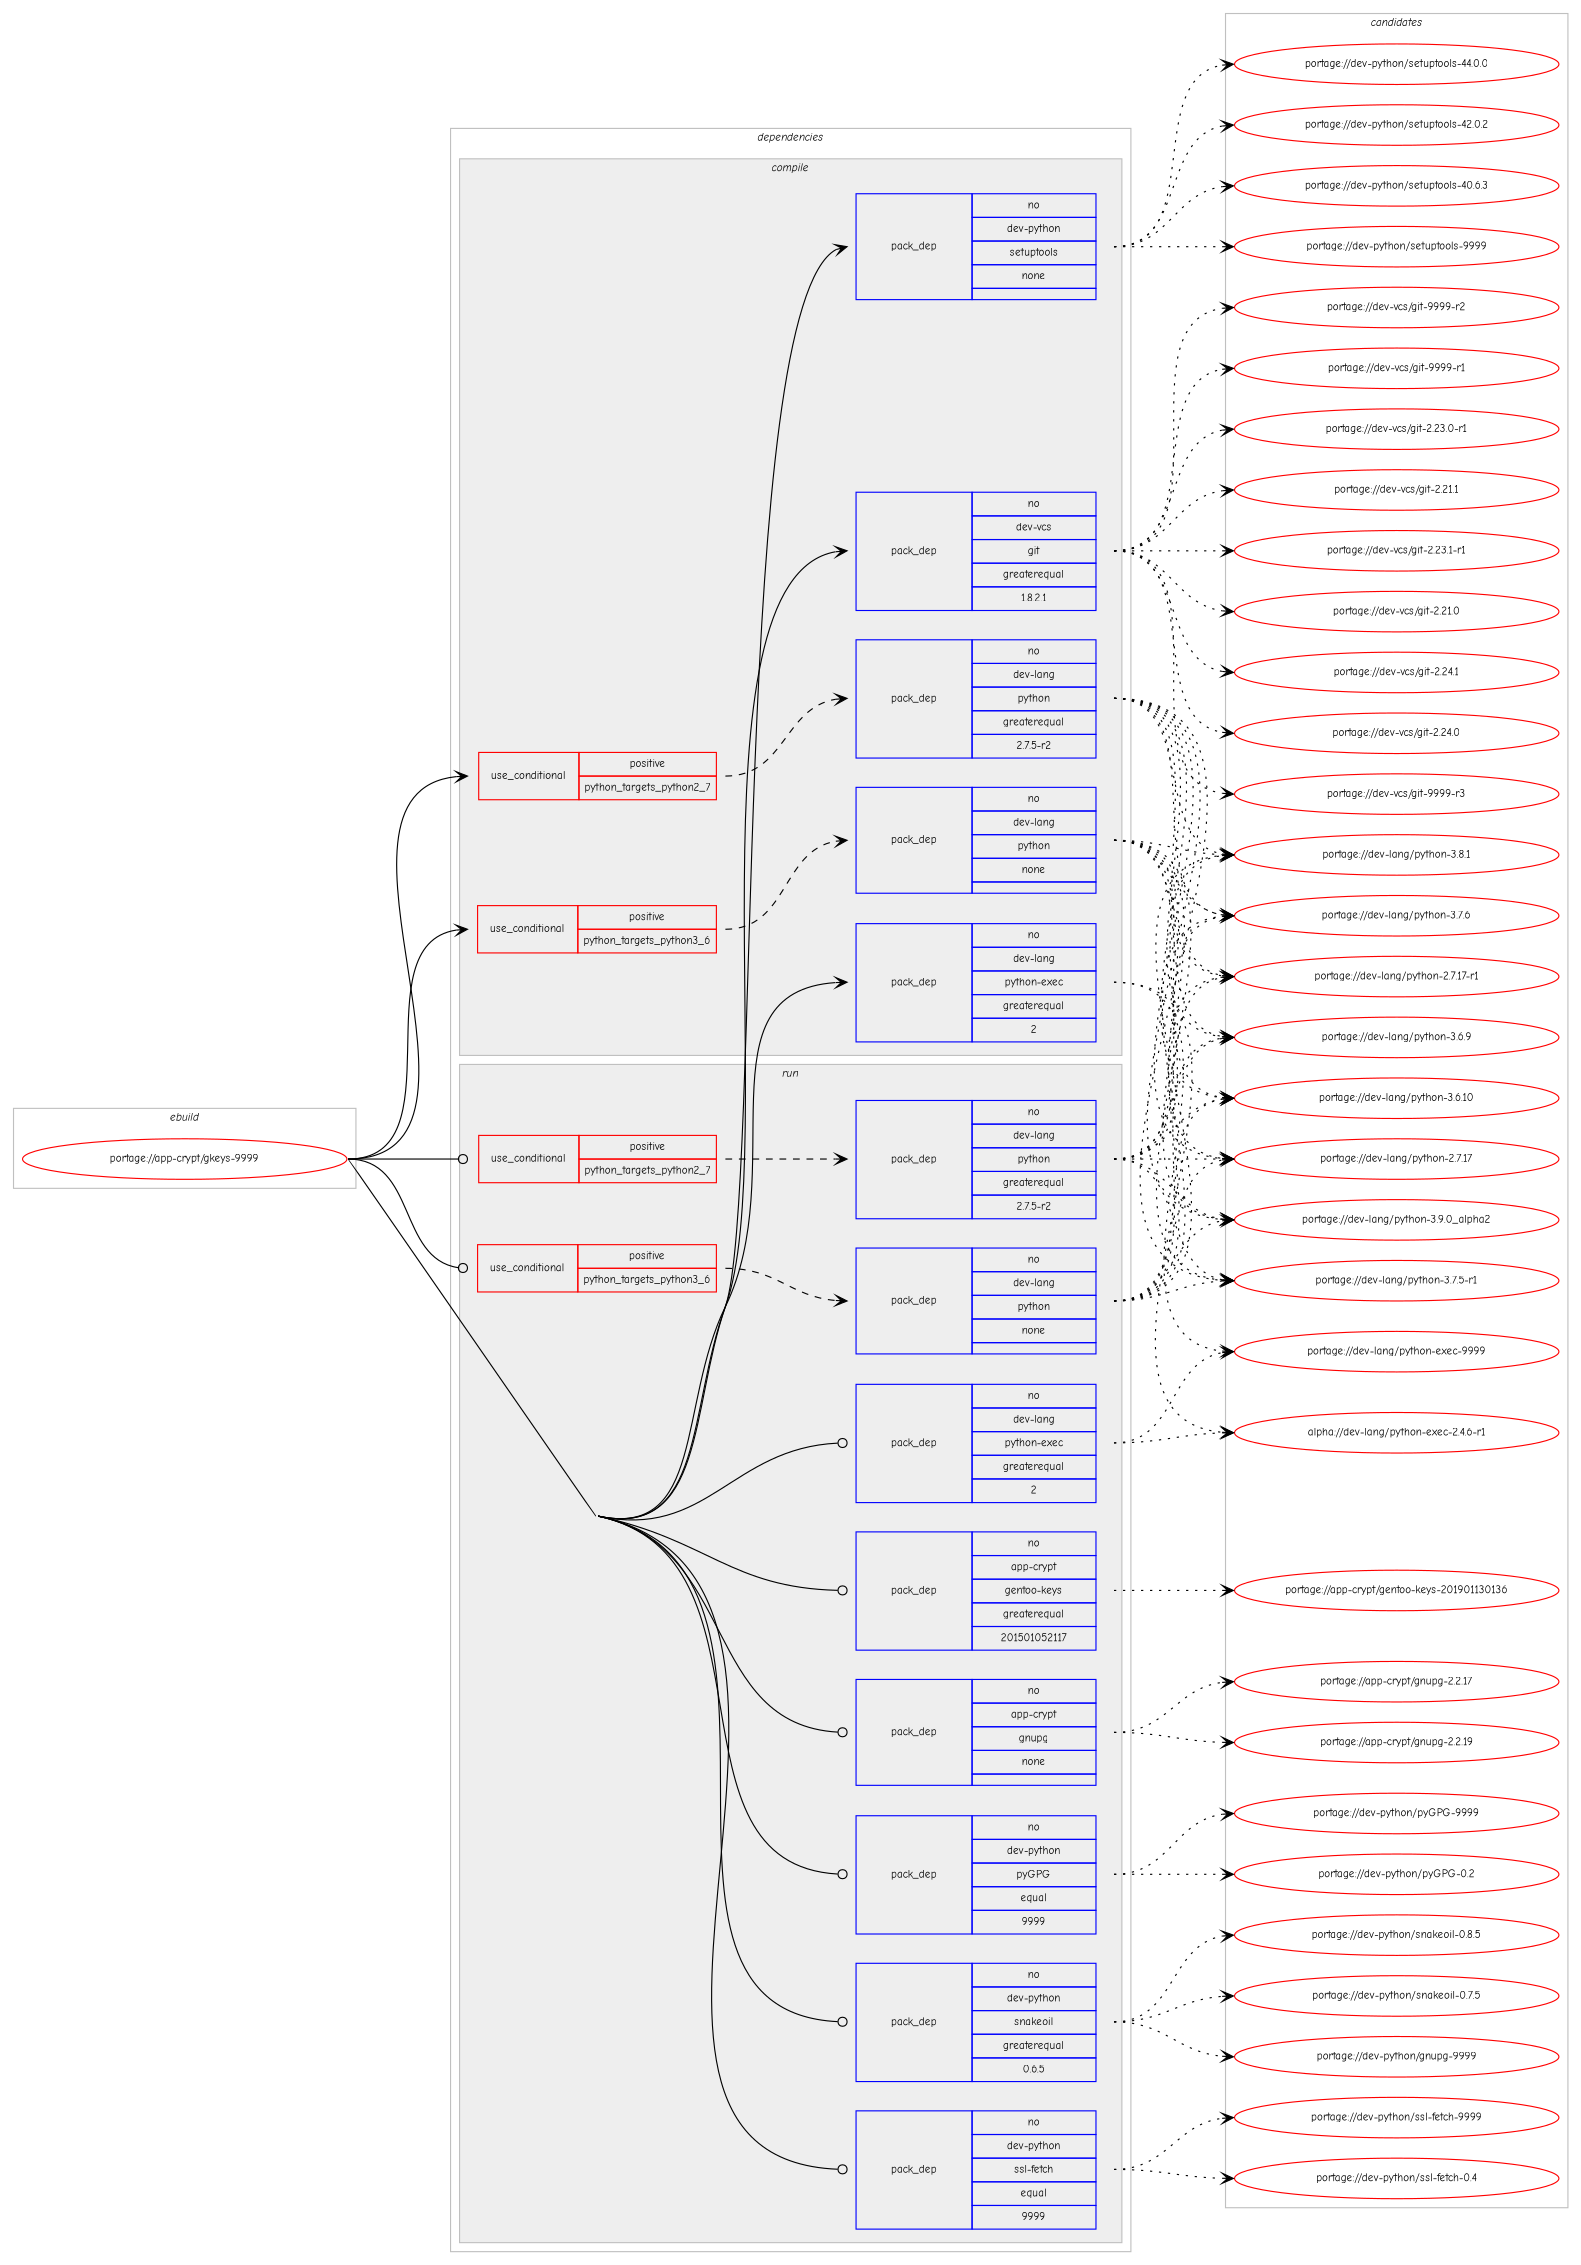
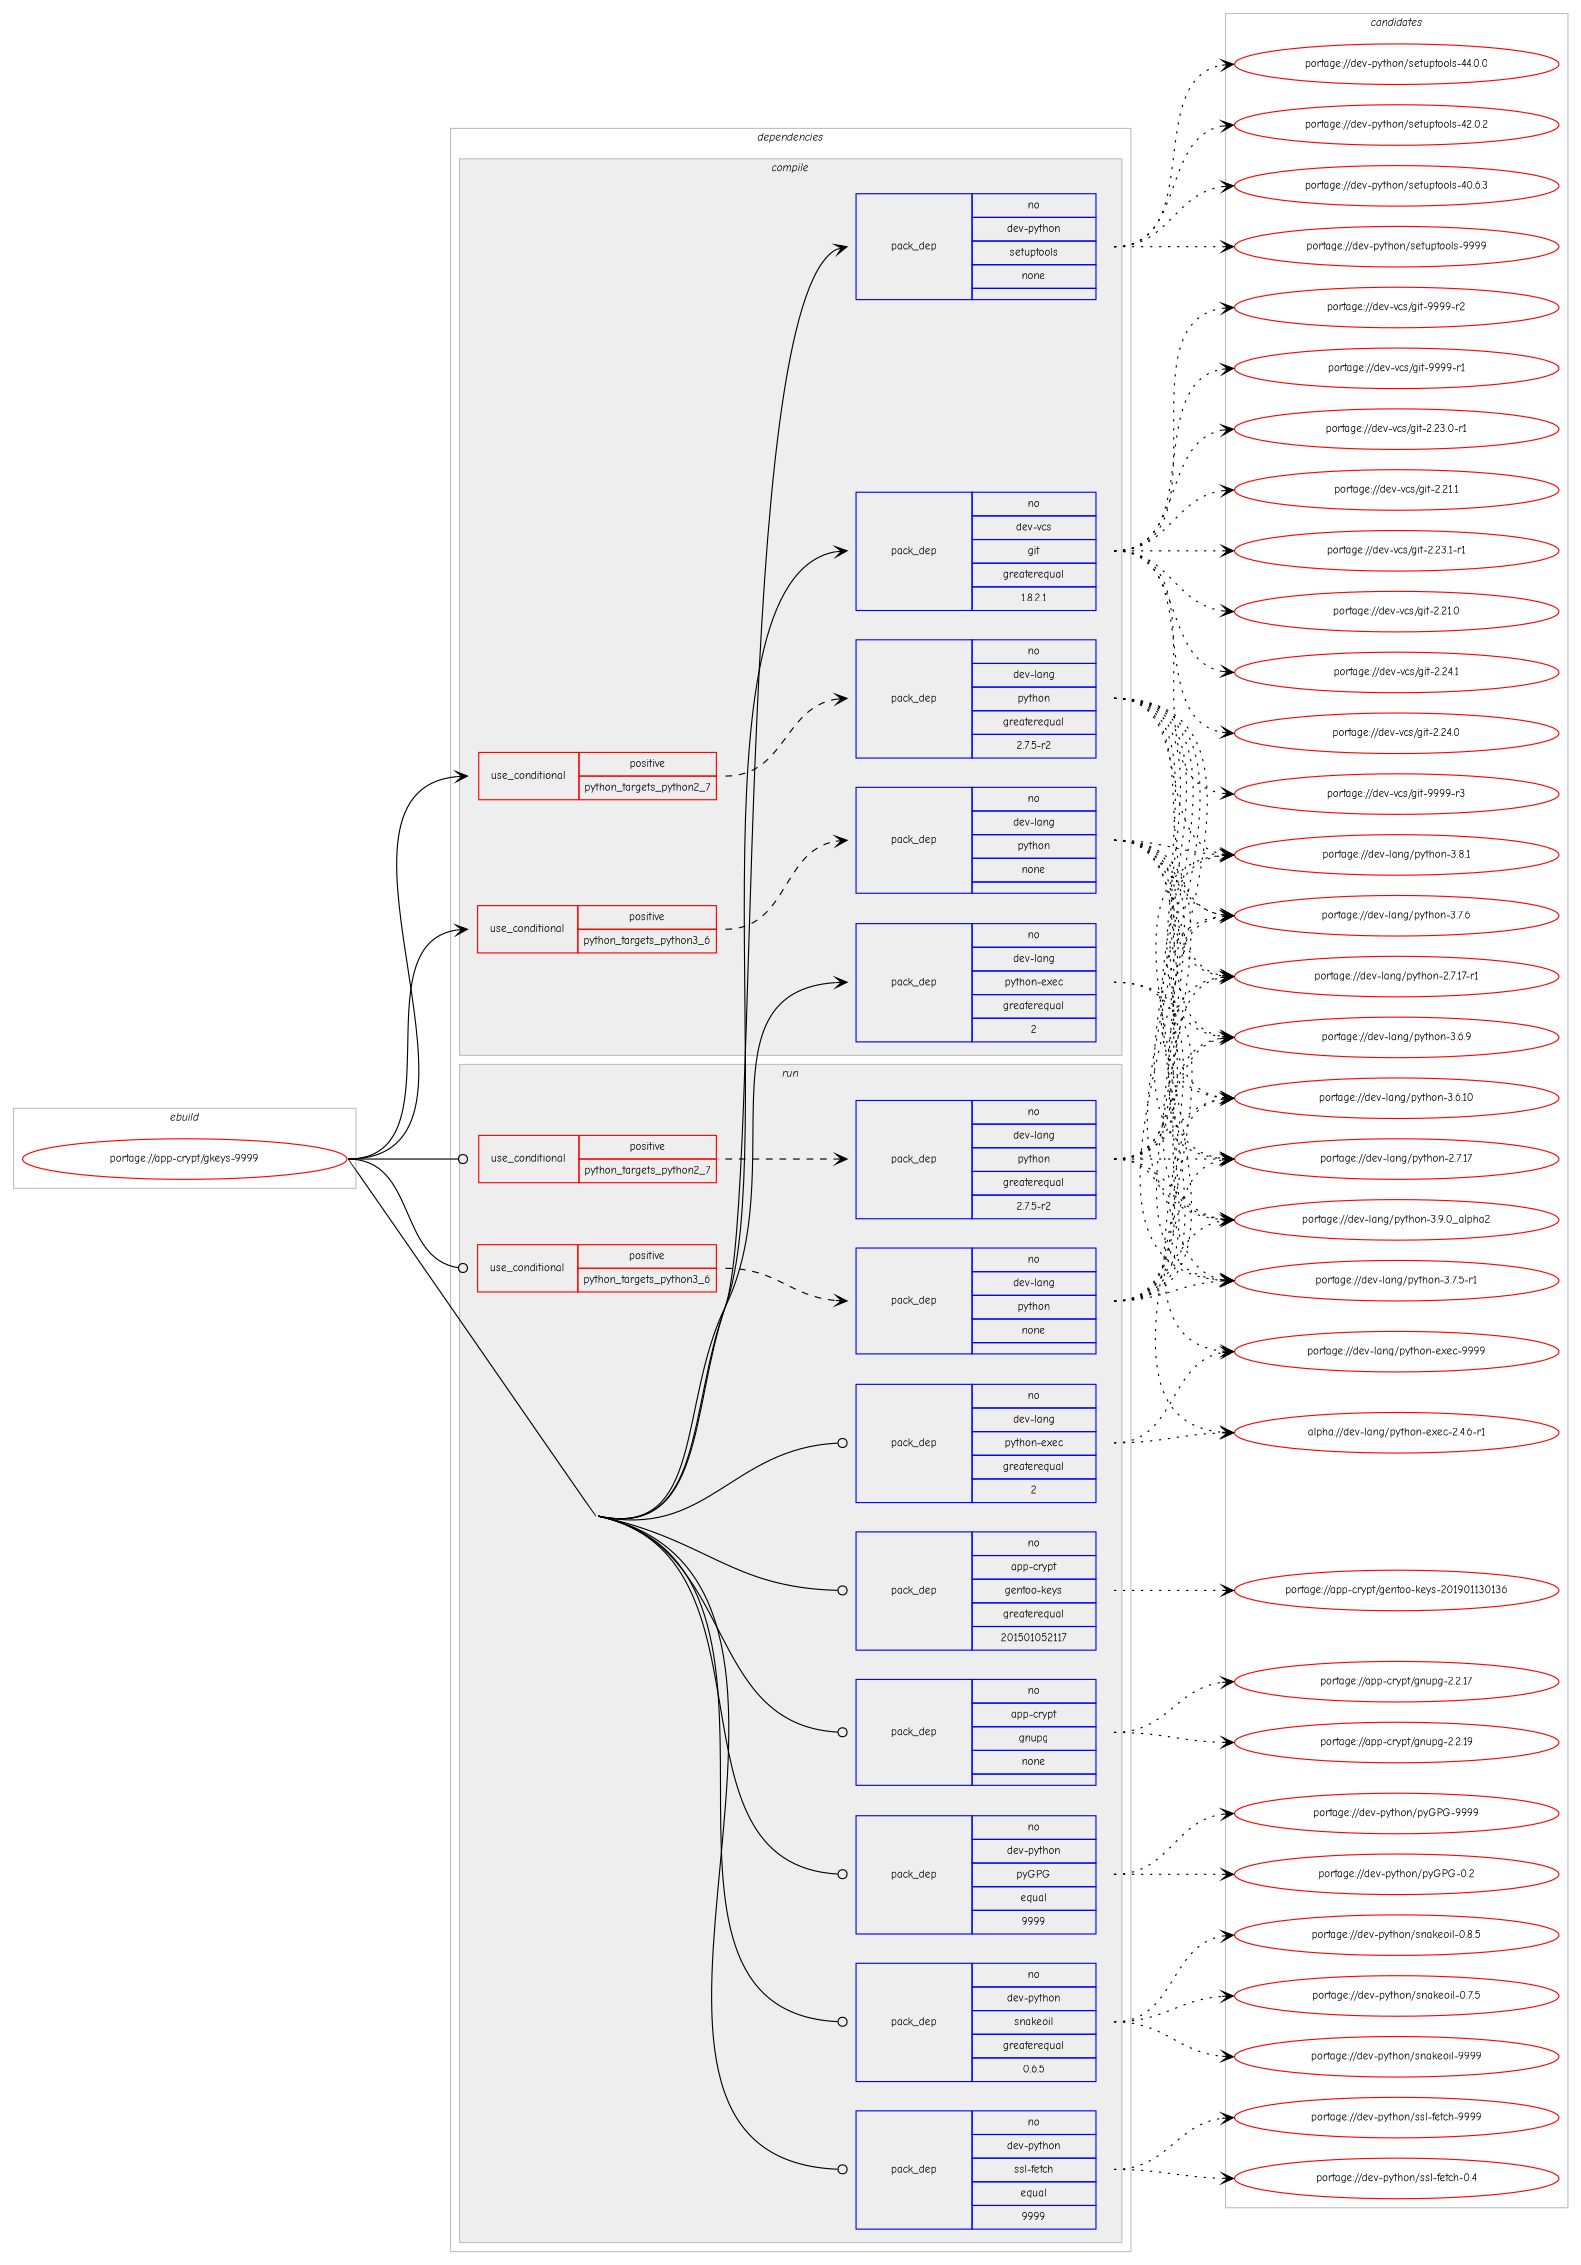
node "portage://dev-python/gnupg-9999": label "portage://dev-python/gnupg-9999" -> "portage://dev-python/snakeoil-9999"
